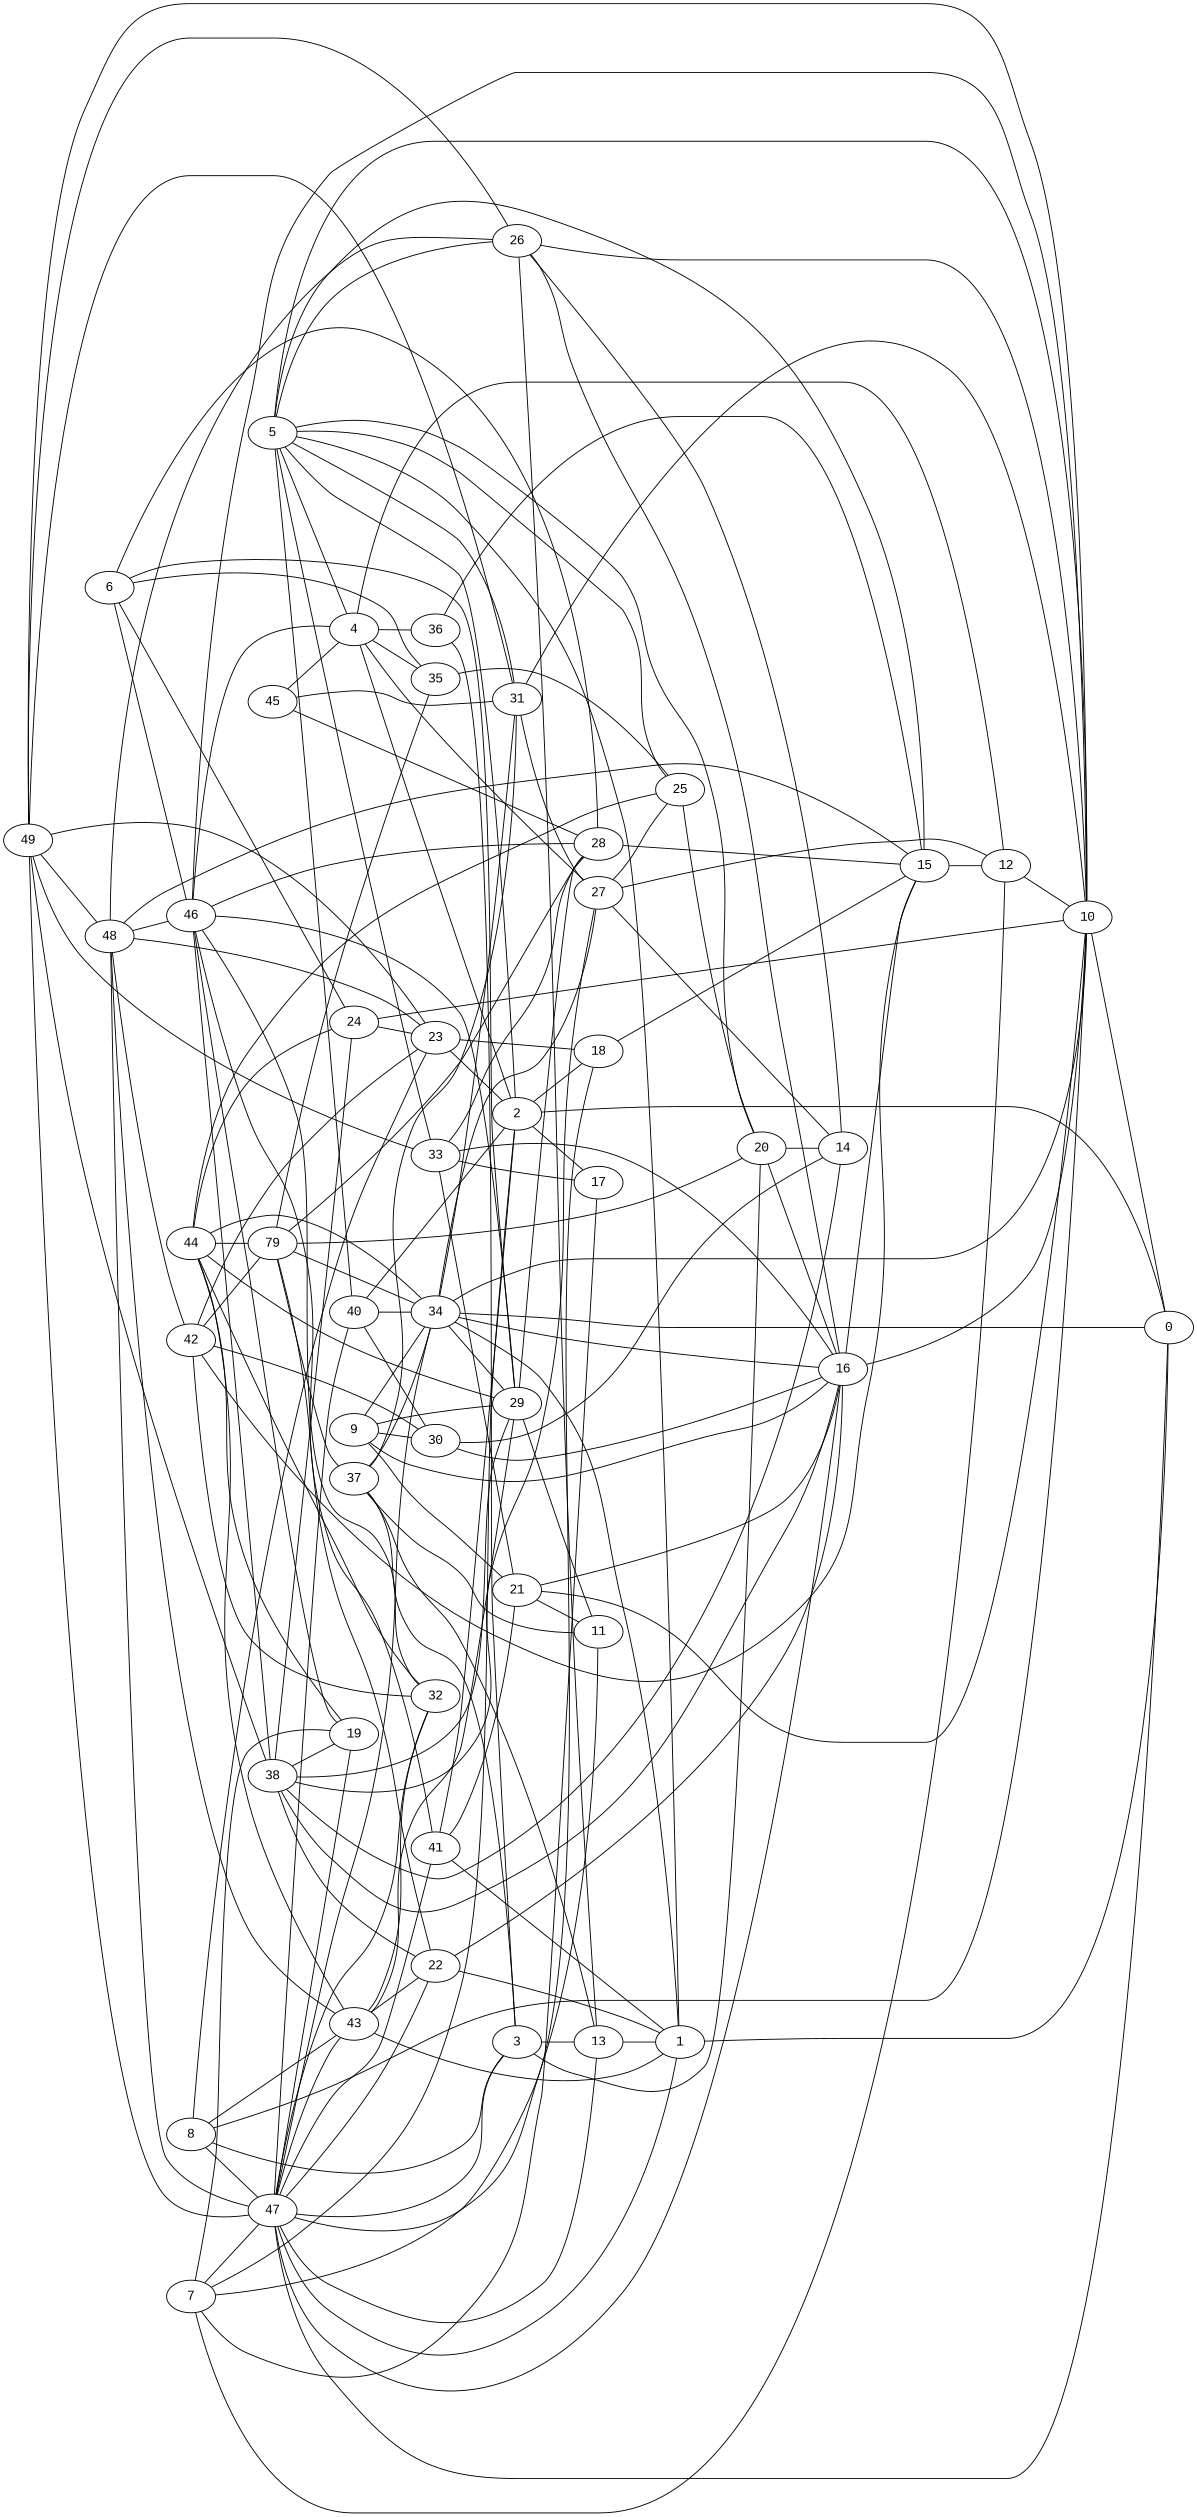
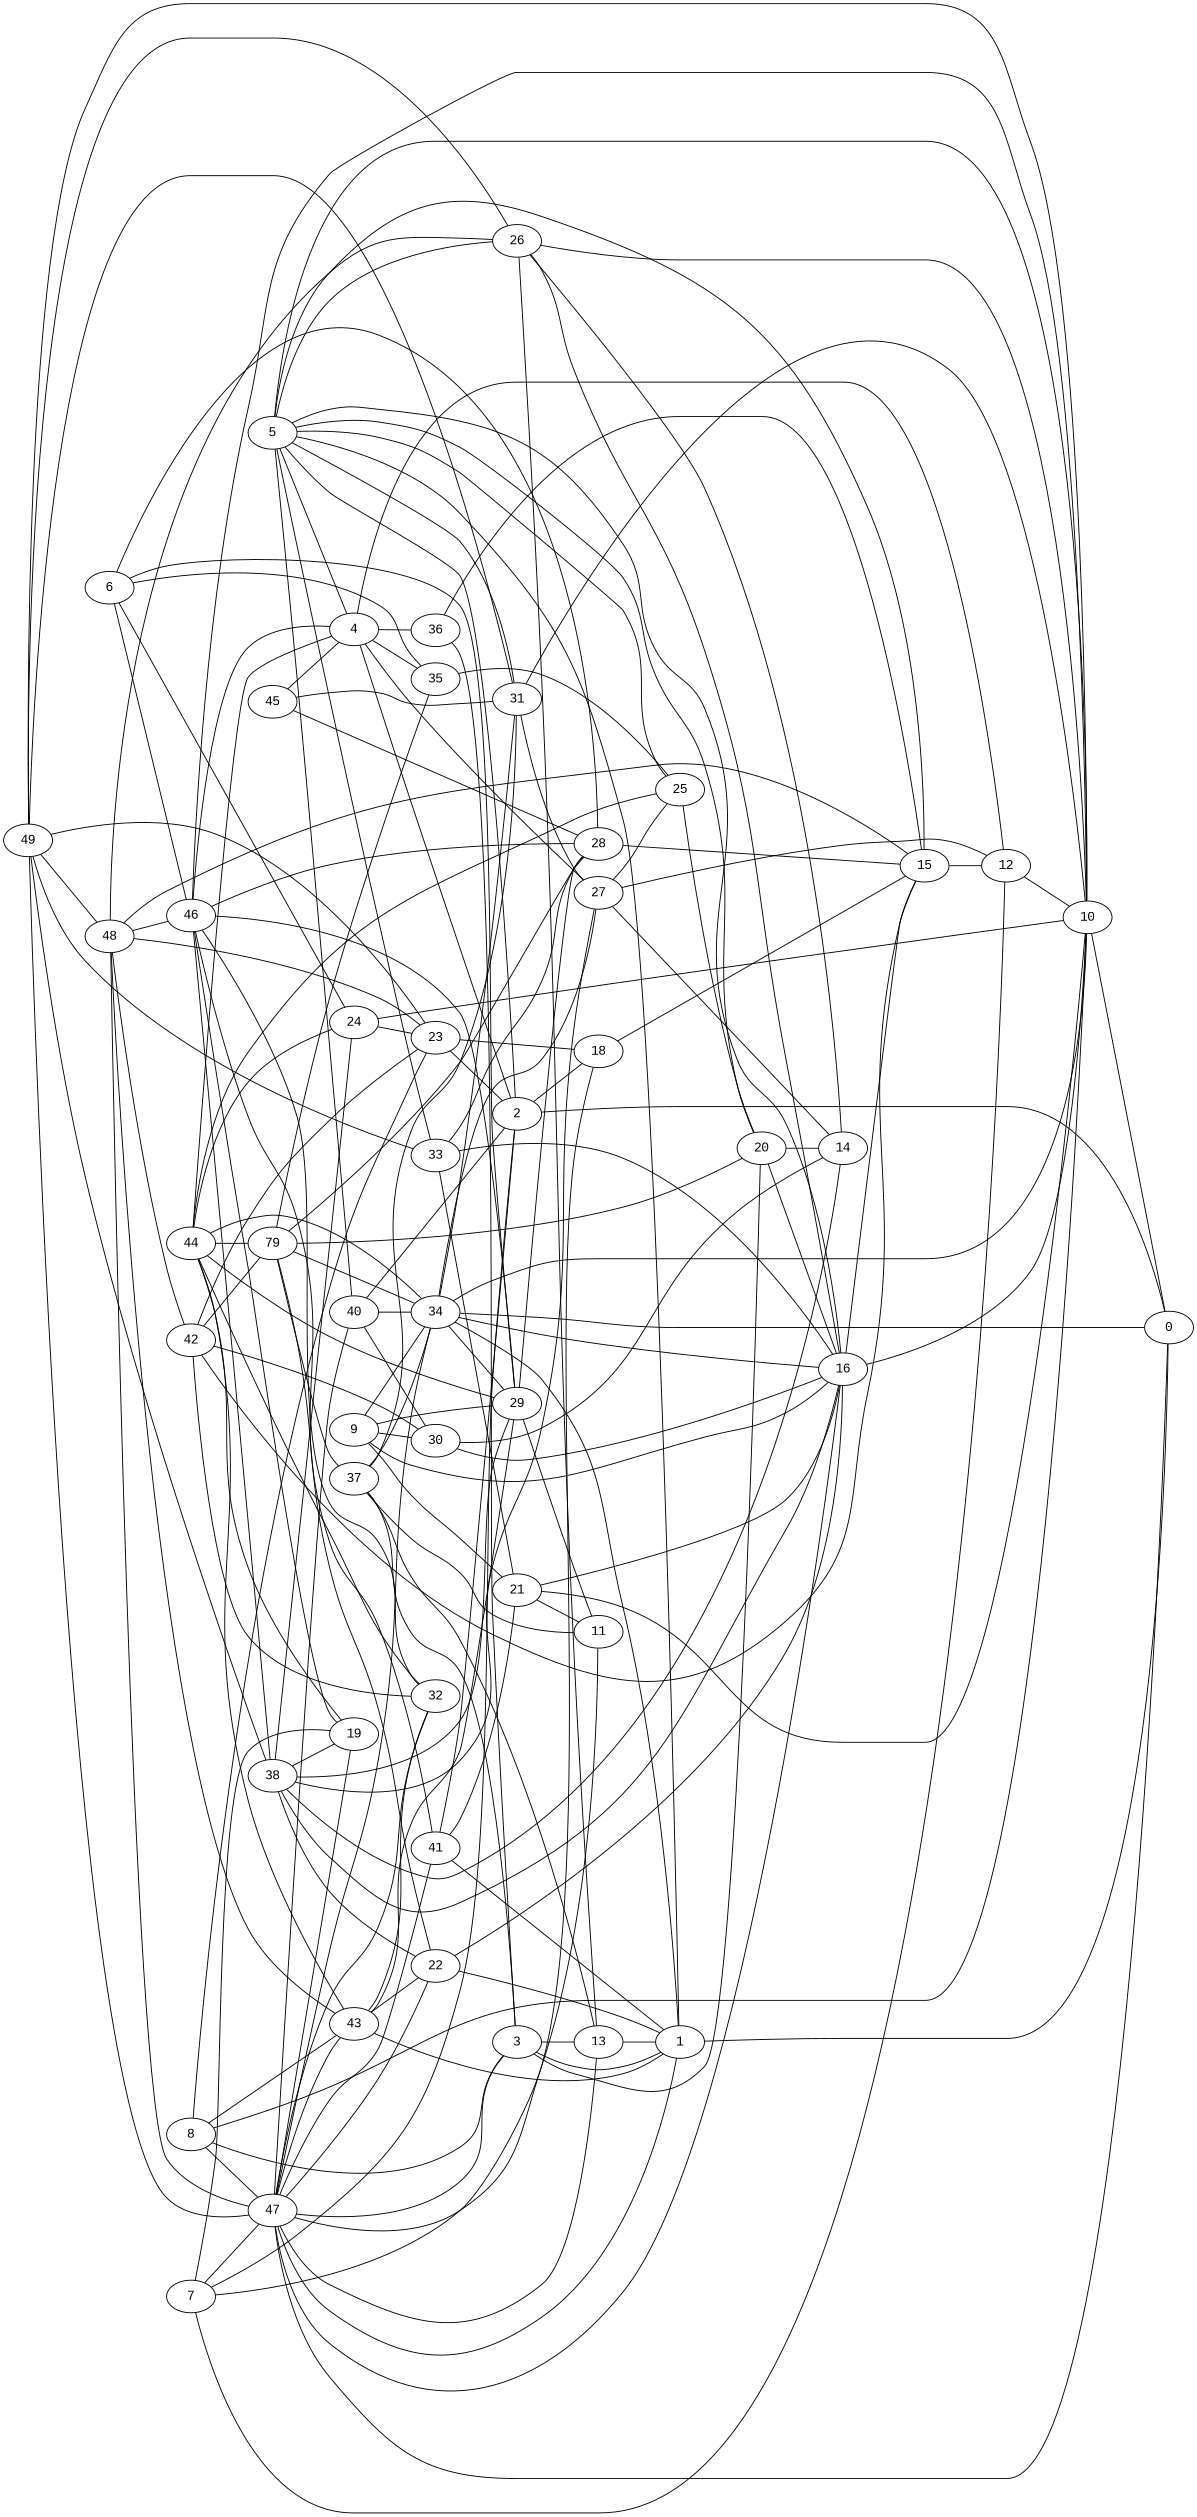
edge "5" -- "16": added
edge "4" -- "44": added
node "17": removed
edge "3" -- "1": added
